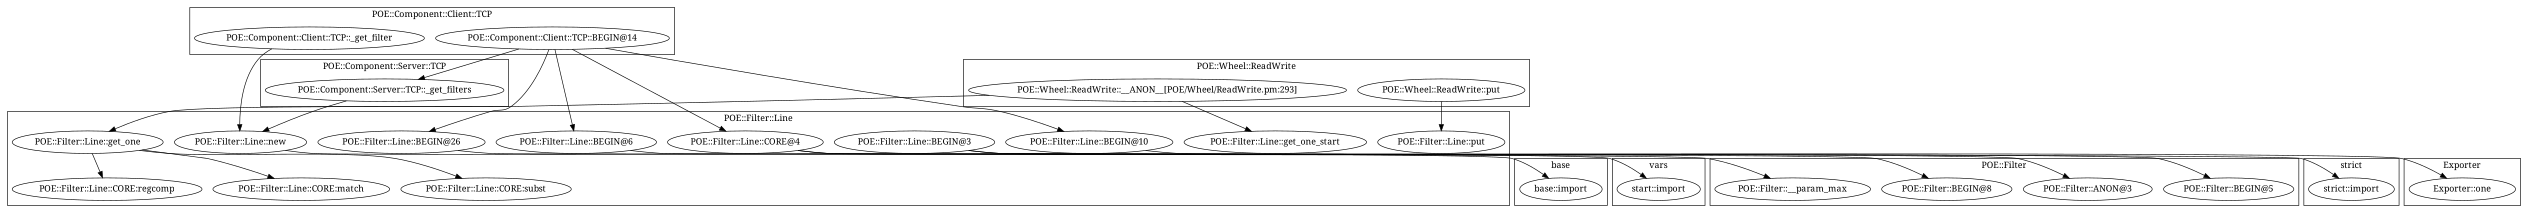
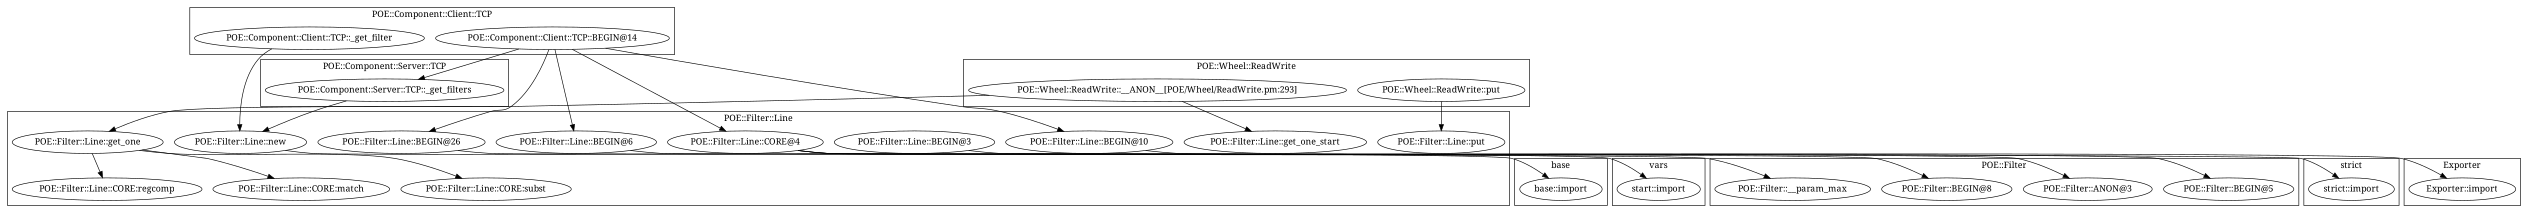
edge "POE::Filter::Line::BEGIN@3" -> "POE::Filter::BEGIN@5": now "POE::Filter::Line::CORE@4" -> "POE::Filter::BEGIN@5"
node "Exporter::one": label "Exporter::one" -> "Exporter::import"
